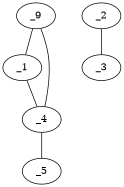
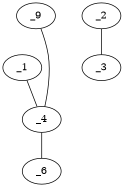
edge "_9" -- "_1": removed
node "_5": label "_5" -> "_6"
